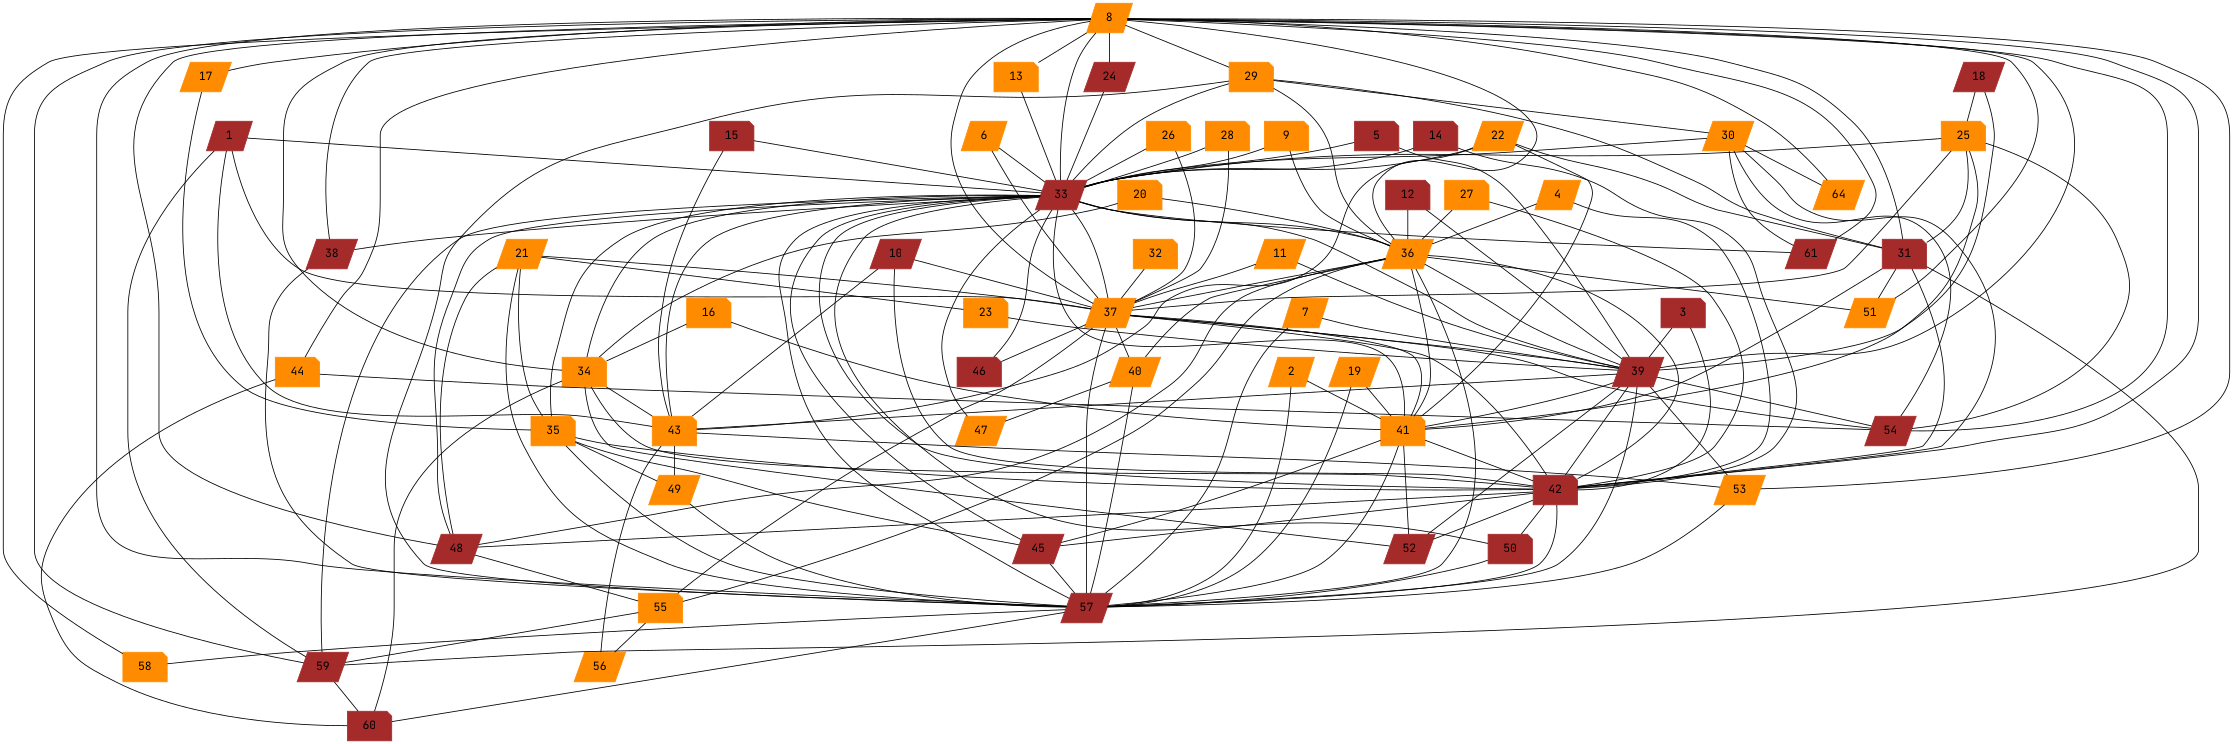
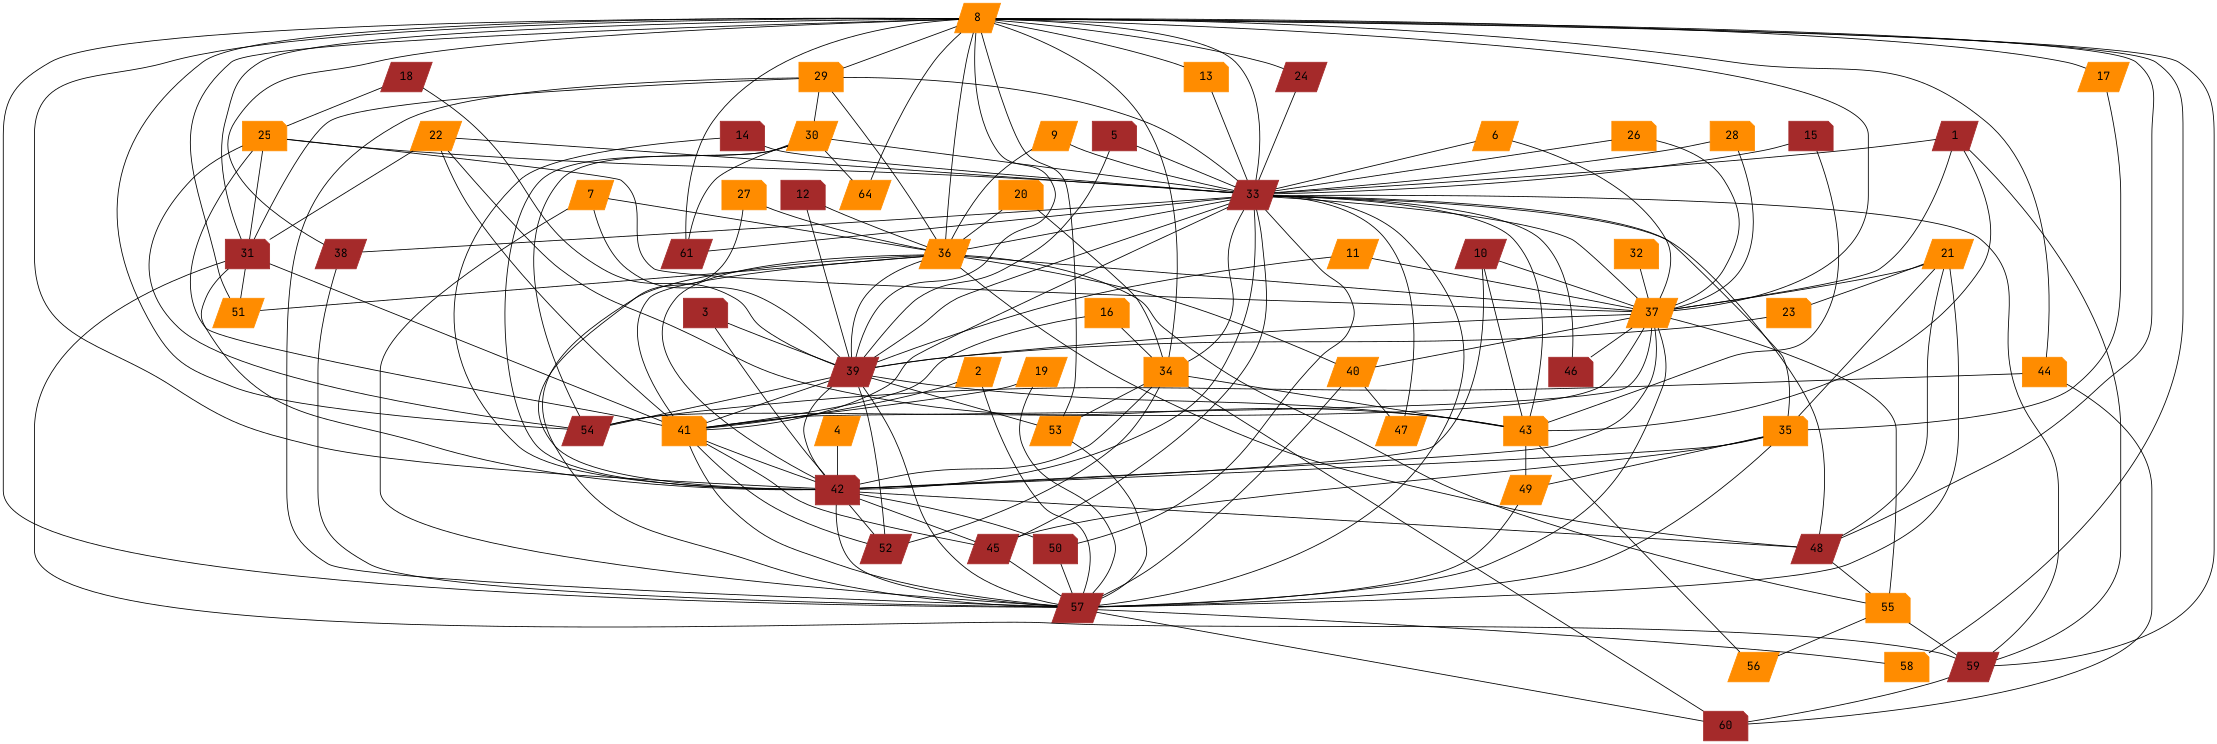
node "9": shape note -> parallelogram
edge "4" -- "36": now "7" -- "36"
edge "43" -- "53": now "34" -- "53"
